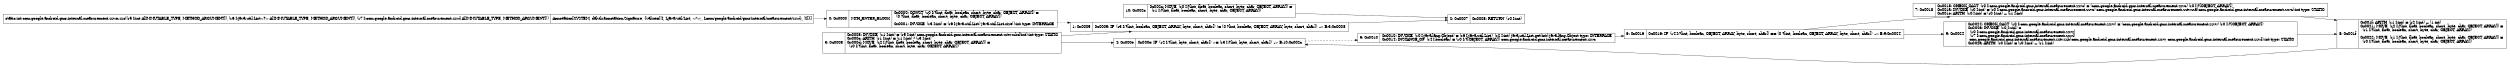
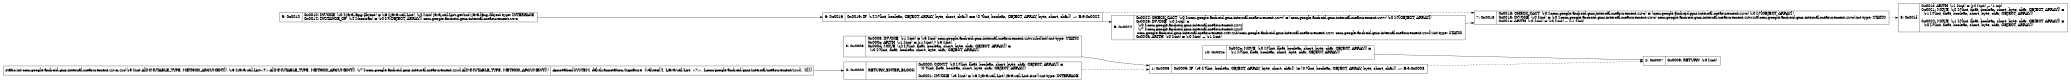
edge "7: 0x0018" -> "8: 0x001f": style solid -> dashed
node "0: 0x0000": text "MTH_ENTER_BLOCK" -> "RETURN_ENTER_BLOCK"
edge "1: 0x0005" -> "2: 0x0007": style solid -> dashed
edge "6: 0x0016" -> "7: 0x0018": style solid -> dashed
edge "9: 0x0024" -> "8: 0x001f": now "9: 0x0024" -> "7: 0x0018"
node "4: 0x000e": removed
